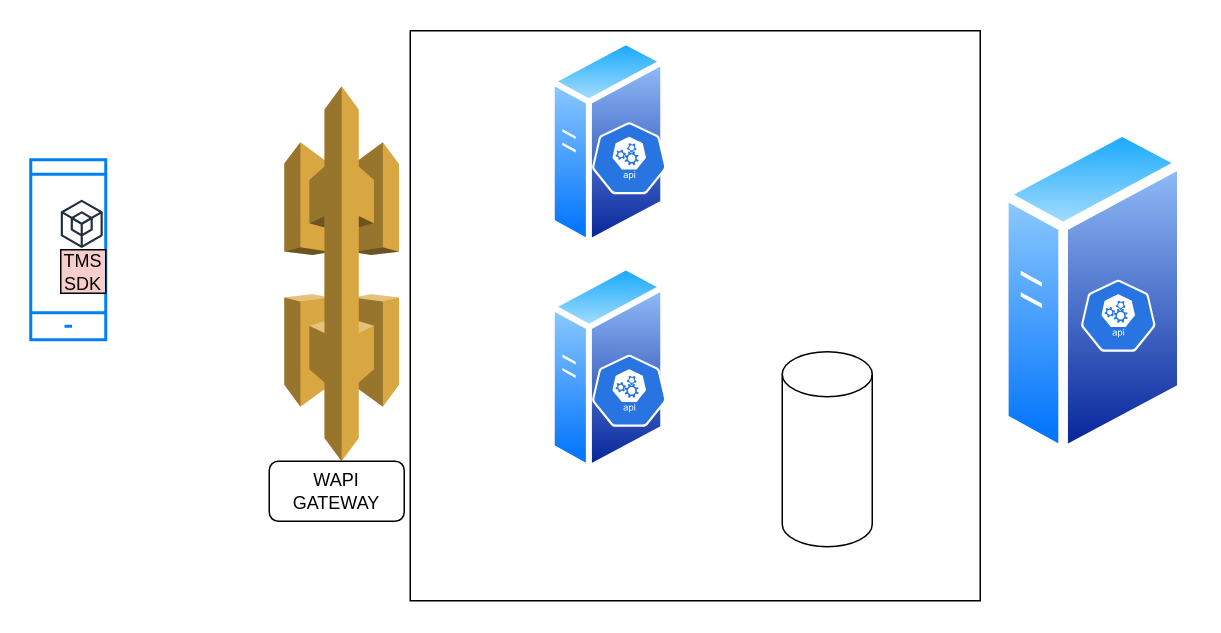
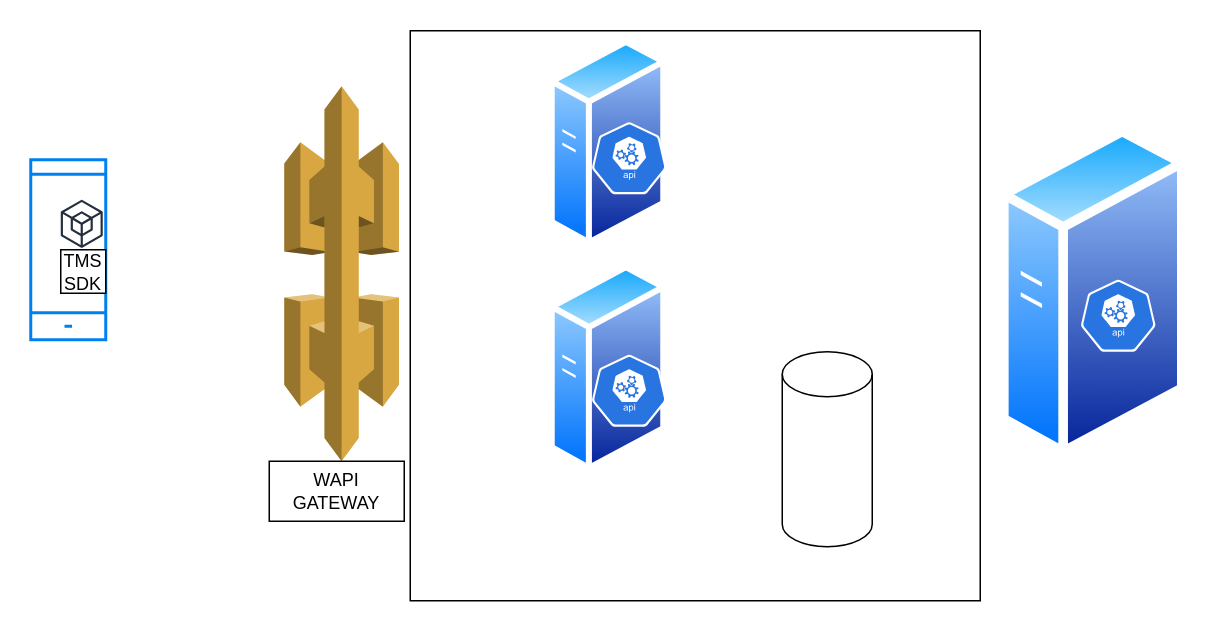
node "TMS SDK": fillcolor #f8cecc -> #ffffff
node "WAPI GATEWAY": shape rounded rectangle -> rectangle
